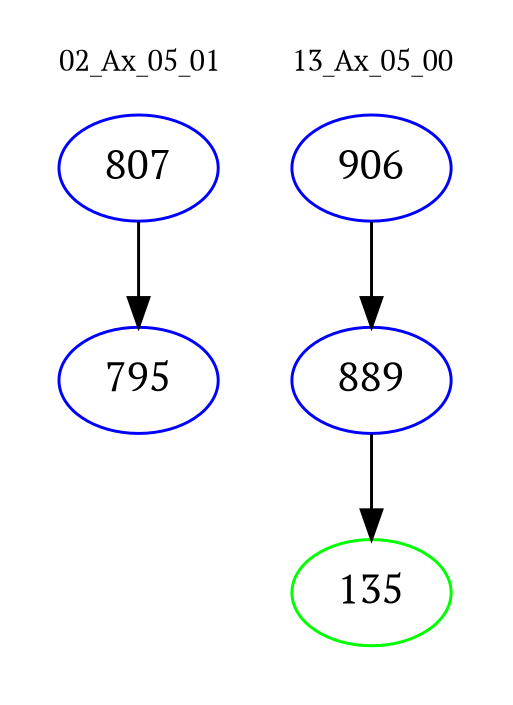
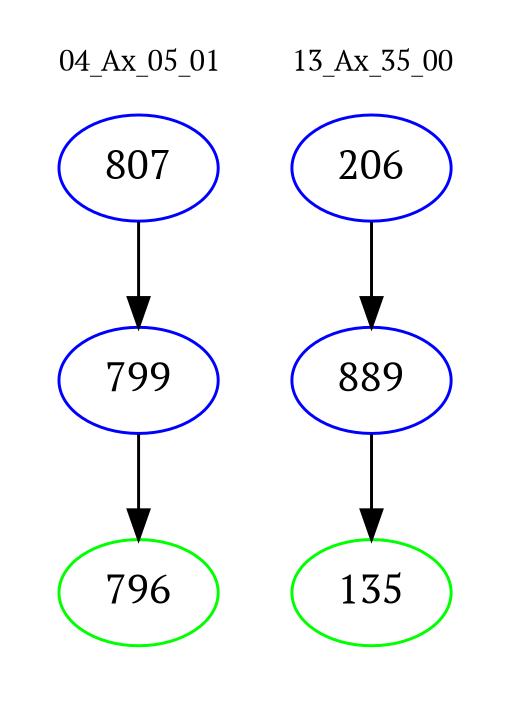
cluster "02_Ax_05_01": label "02_Ax_05_01" -> "04_Ax_05_01"
cluster "13_Ax_05_00": label "13_Ax_05_00" -> "13_Ax_35_00"
node "906": label "906" -> "206"
node "795": label "795" -> "799"
node "796": added
